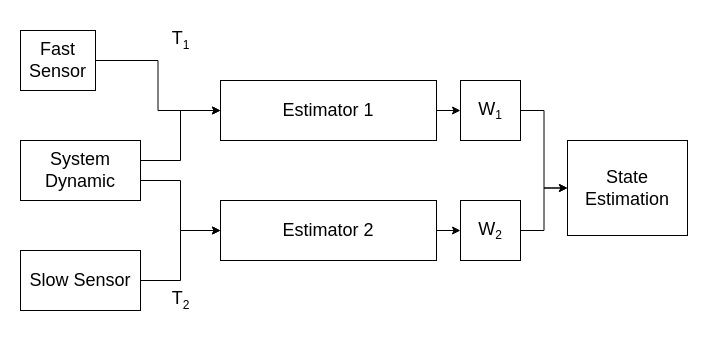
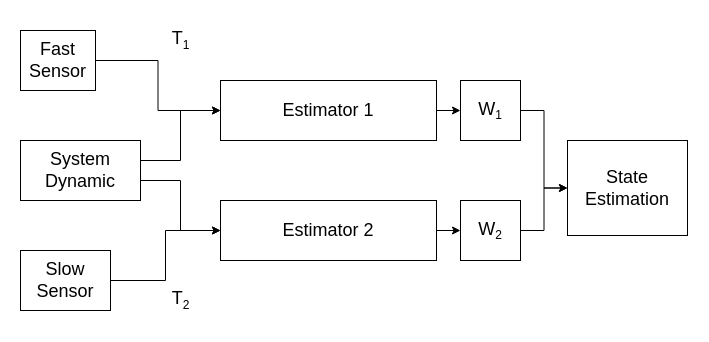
node "Slow Sensor": size 120x60 -> 90x60
